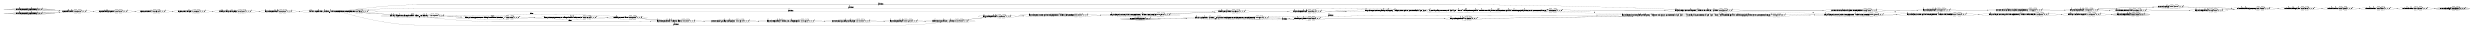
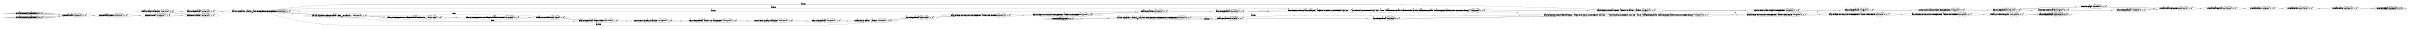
node "workerTask.iteration()@@@45@@@['1', '1', '0']": shape ellipse -> diamond
edge "expectConvertMessages(1)@@@6@@@['1', '1', '0']" -> "sinkTask.put(EasyMock.anyObject())@@@7@@@['1', '1', '0']": reversed
